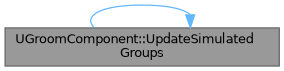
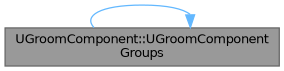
node "UGroomComponent::UpdateSimulated Groups": label "UGroomComponent::UpdateSimulated Groups" -> "UGroomComponent::UGroomComponent Groups"
